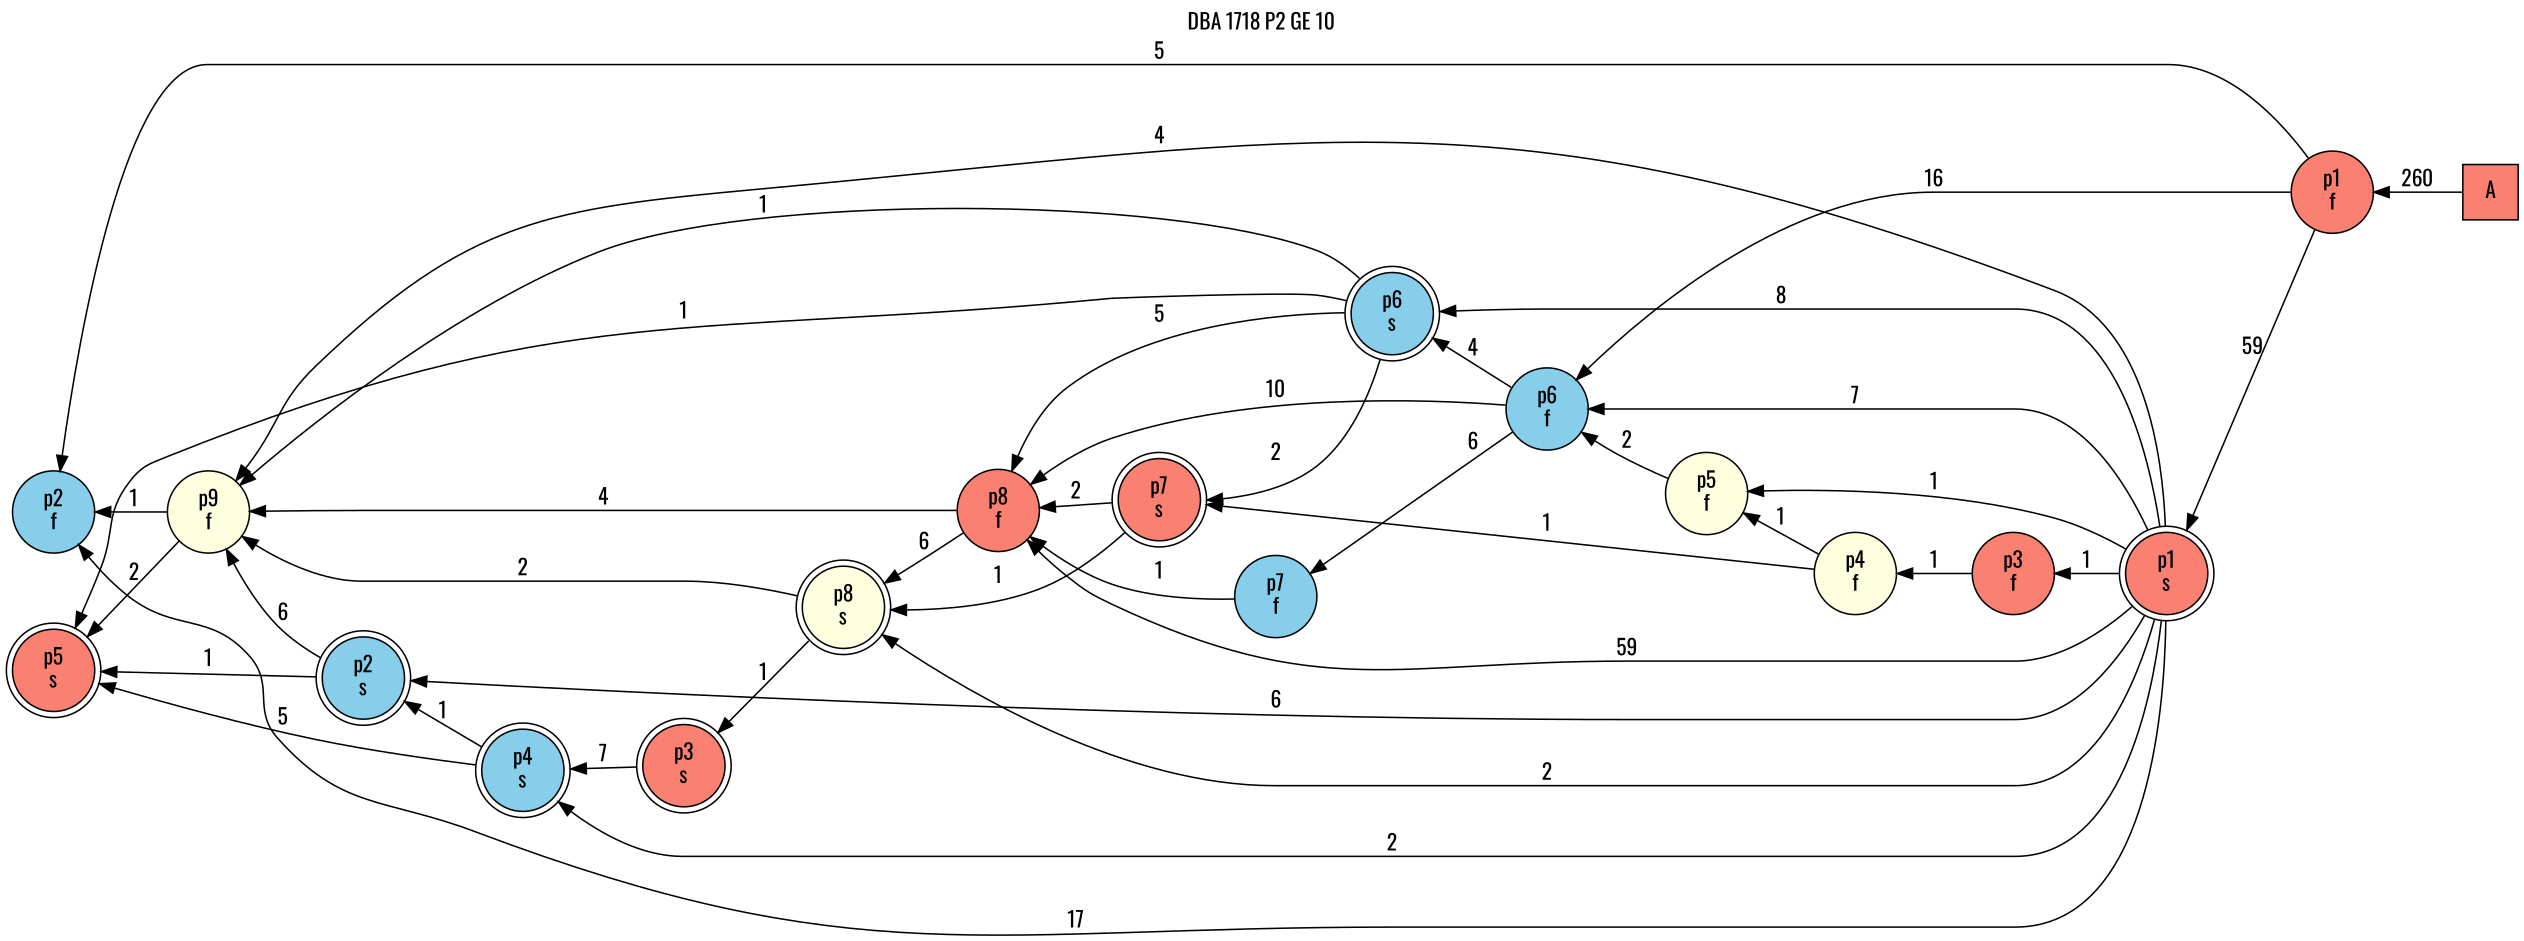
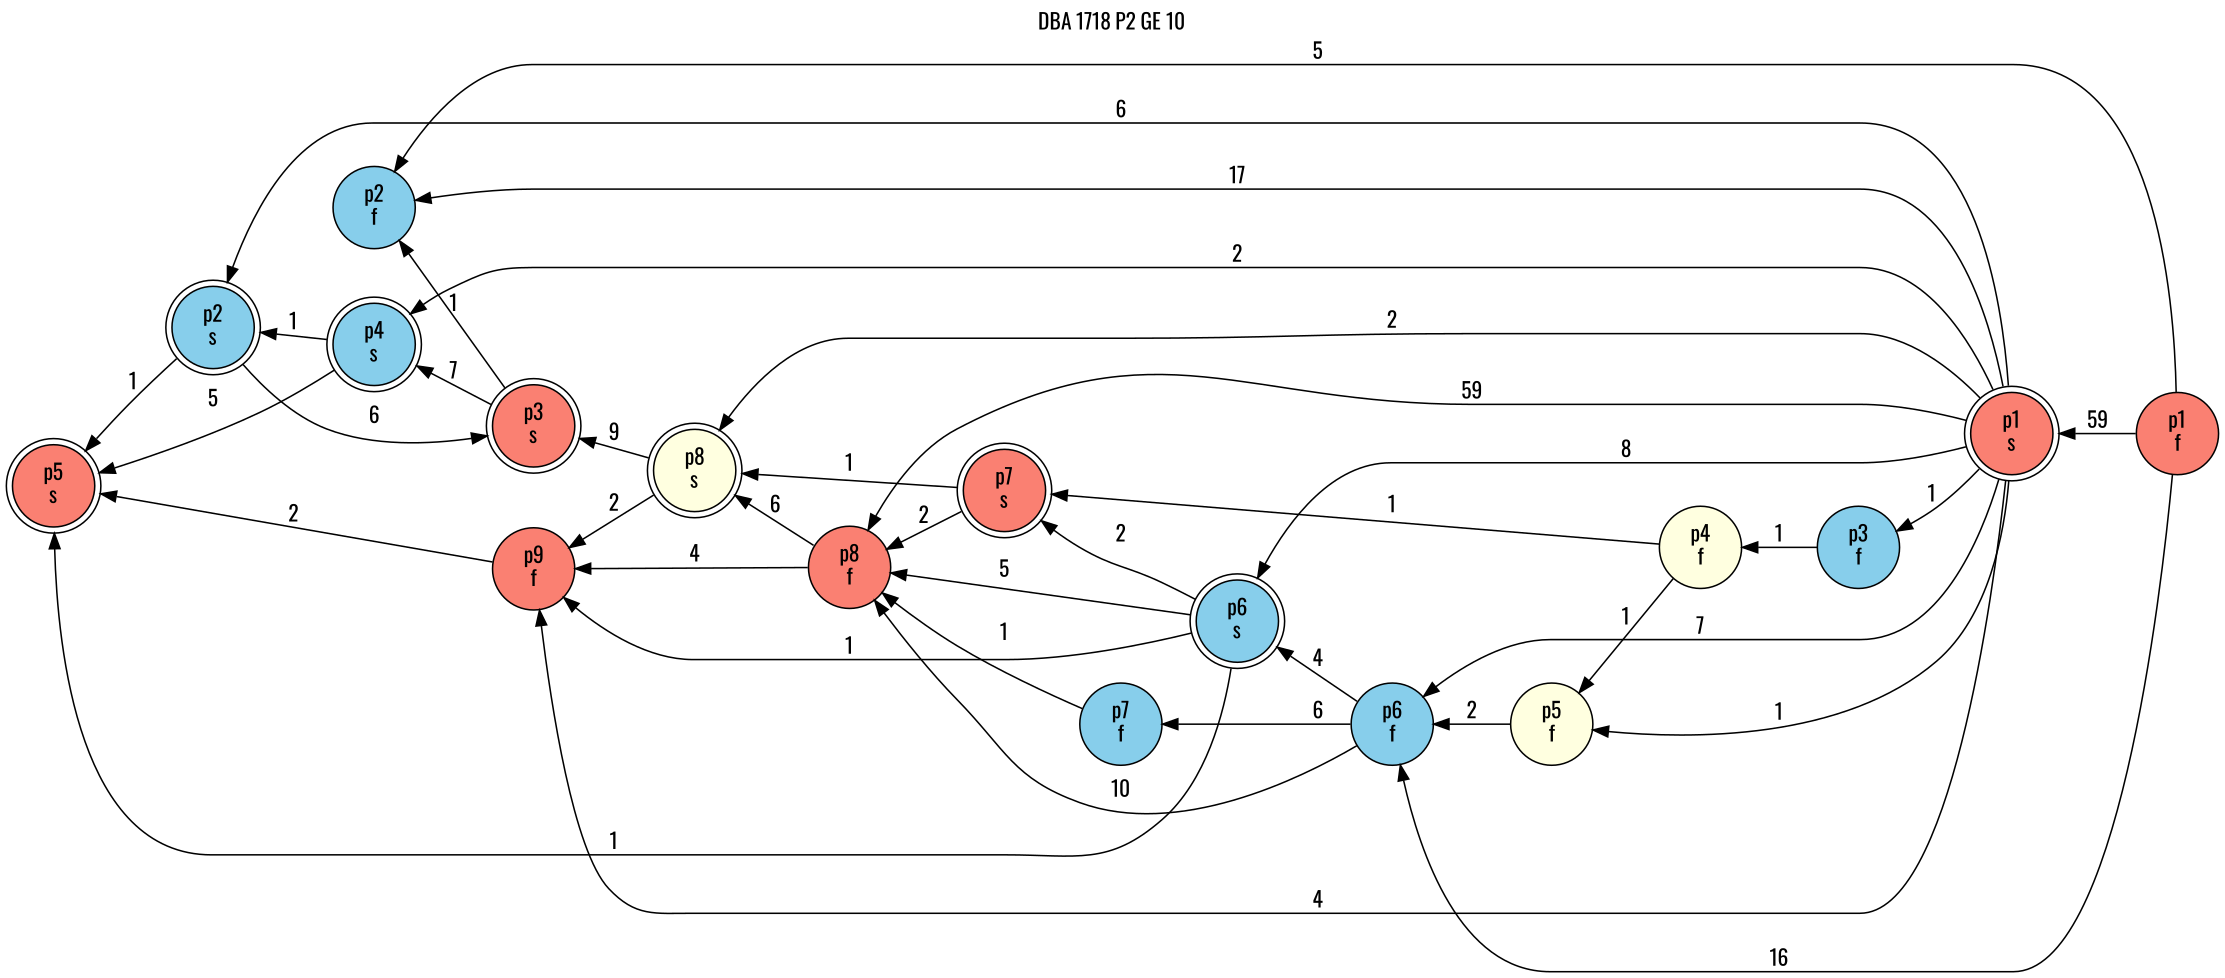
node "A": removed
edge "p9 f" -> "p2 f": now "p3 s" -> "p2 f"
node "p9 f": fillcolor lightyellow -> salmon
node "p3 f": fillcolor salmon -> skyblue
edge "p2 s" -> "p9 f": now "p2 s" -> "p3 s"
edge "p8 s" -> "p3 s": label "1" -> "9"
